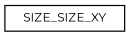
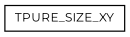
node "SIZE_SIZE_XY": label "SIZE_SIZE_XY" -> "TPURE_SIZE_XY"
